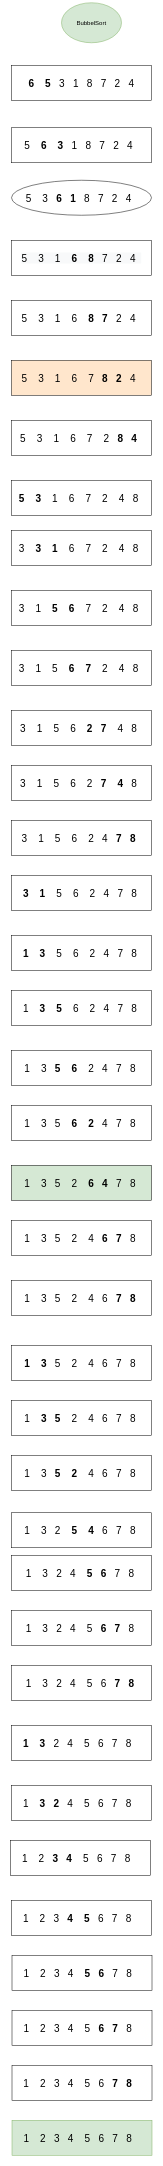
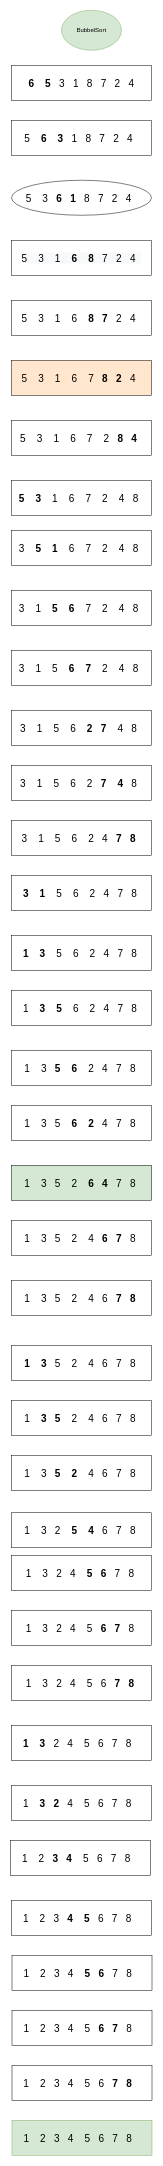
node "BubbelSort": moved (91, 23) -> (91, 30)
node "5 6 3 1 8 7 2 4": moved (81, 145) -> (81, 138)
node "3 3 1 6 7 2 4 8": label "3 3 1 6 7 2 4 8" -> "3 5 1 6 7 2 4 8"
